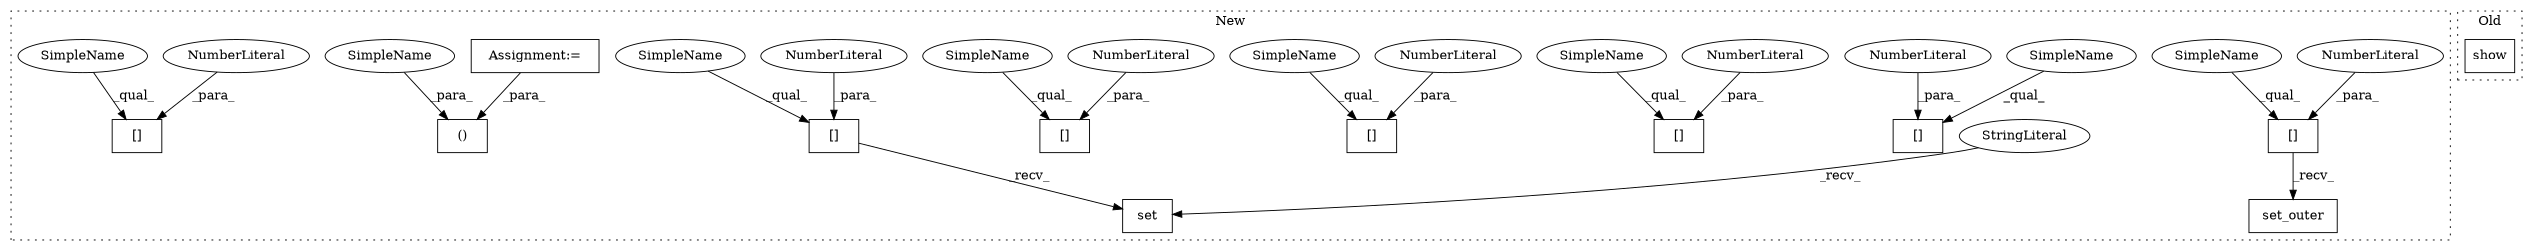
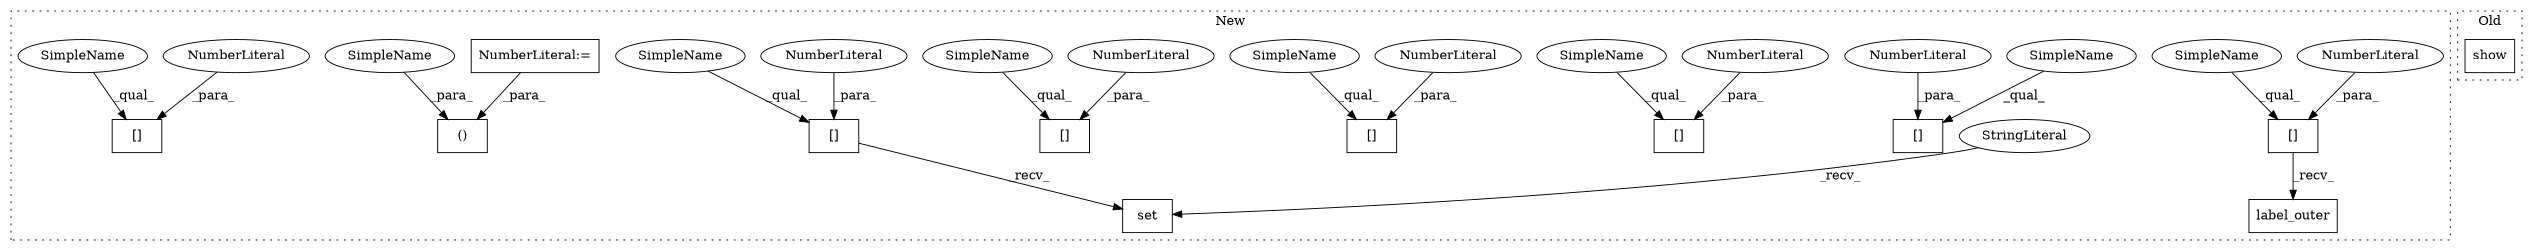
node "Assignment:=": label "Assignment:=" -> "NumberLiteral:="
node "set_outer": label "set_outer" -> "label_outer"
